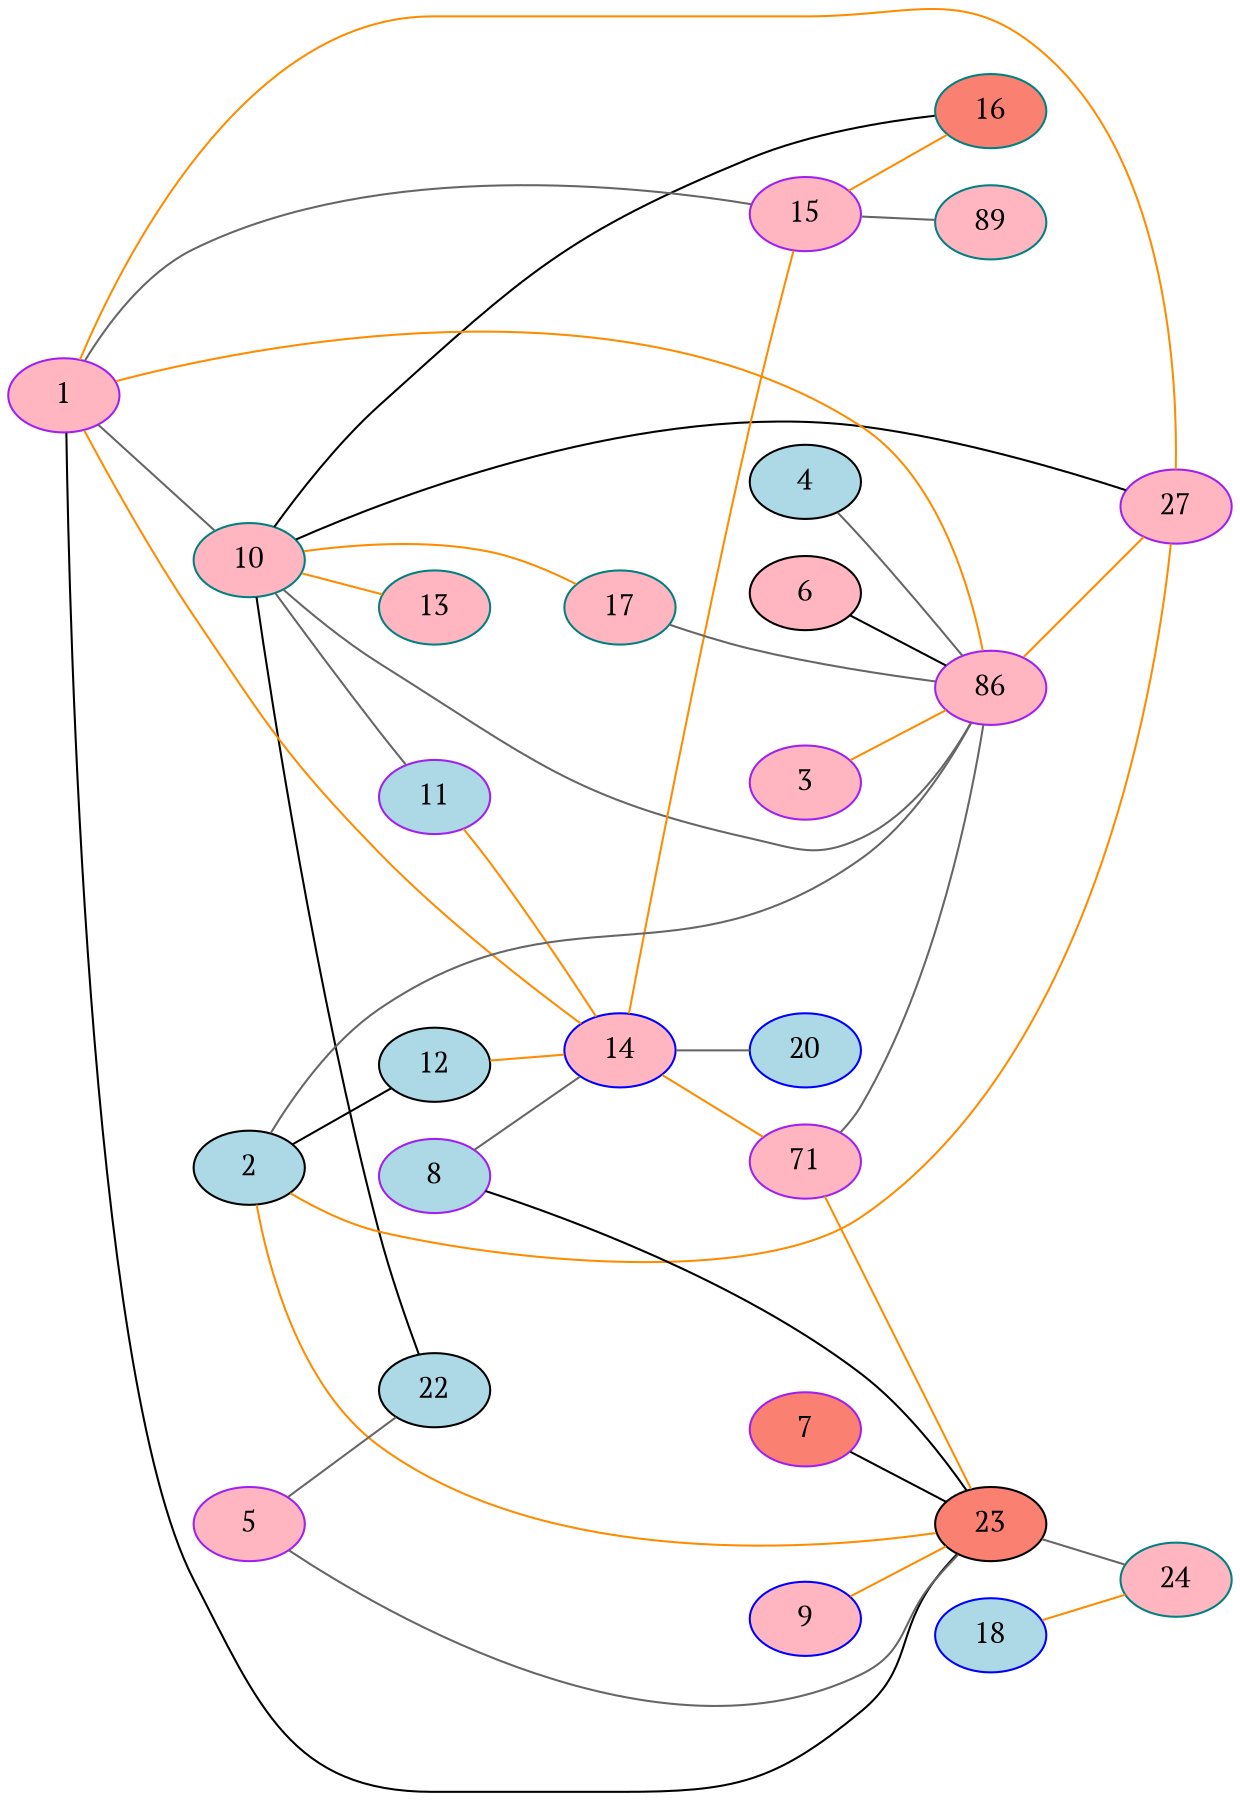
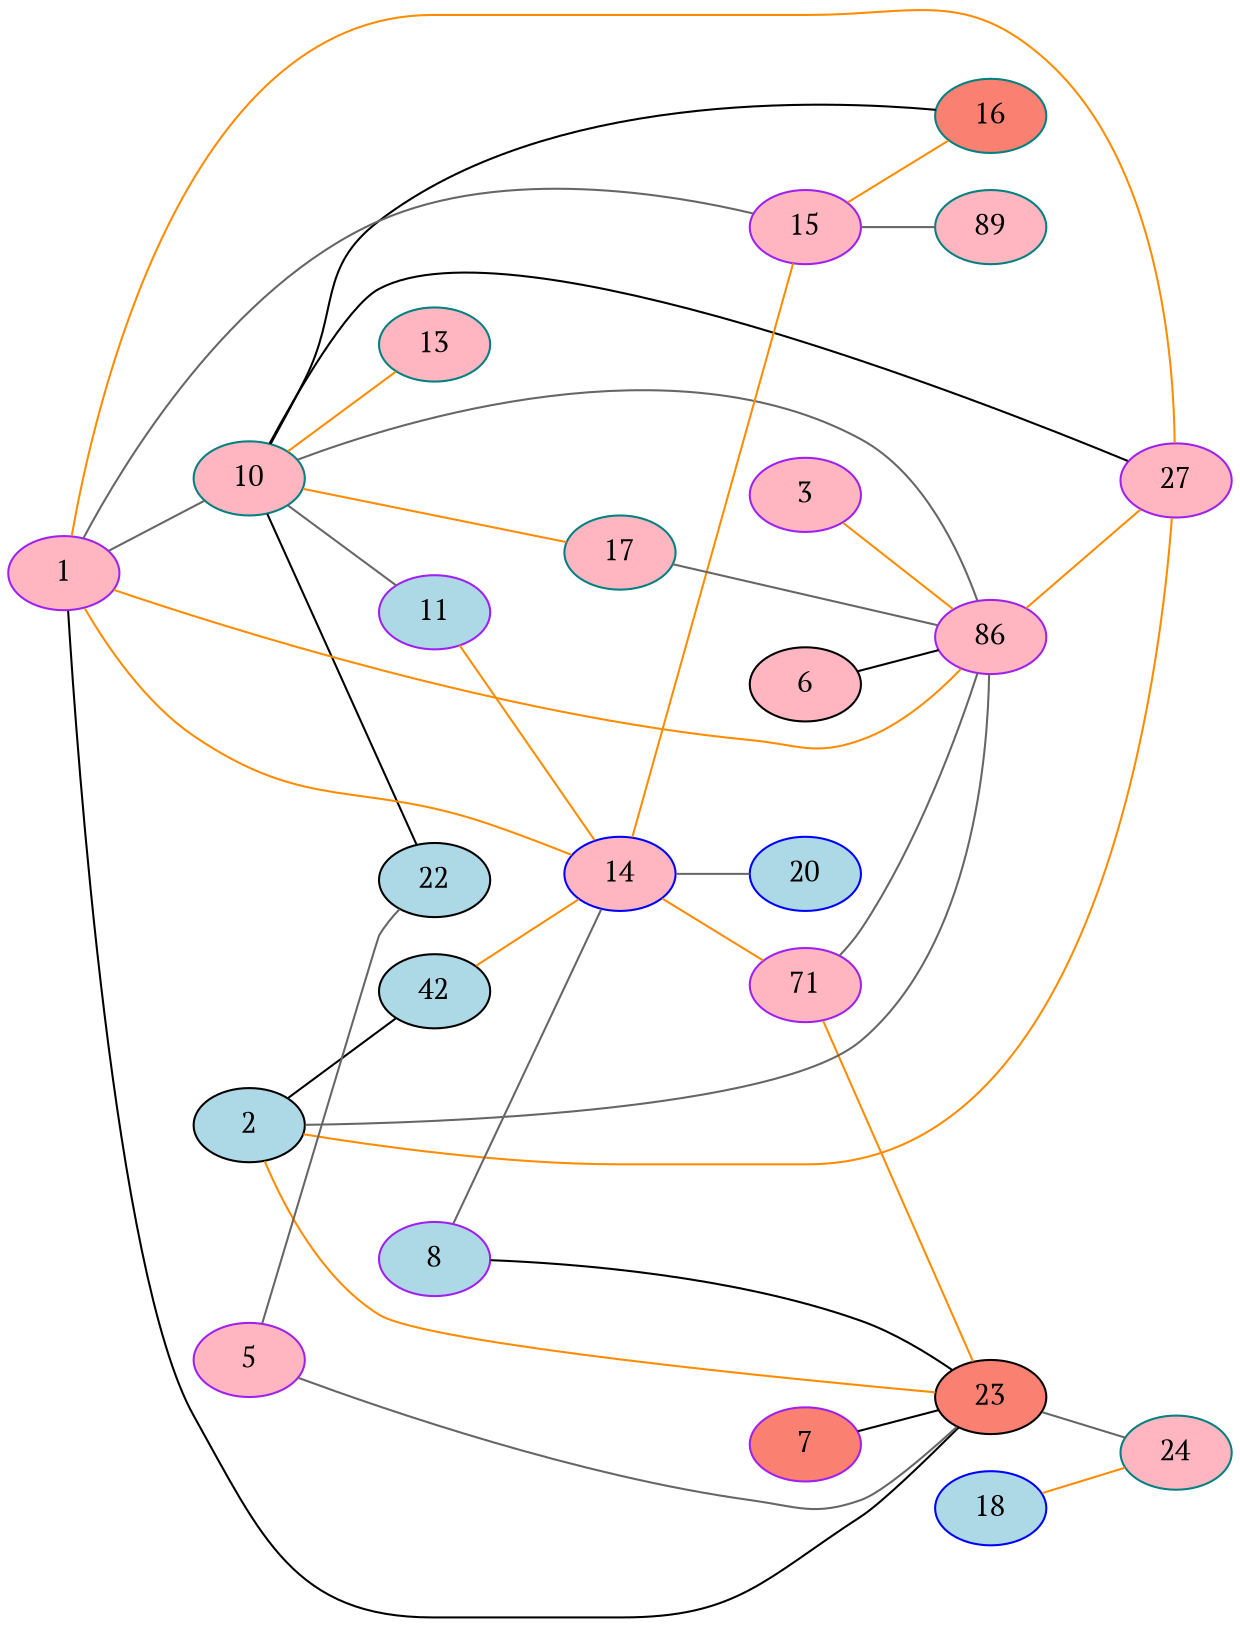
node "4": removed
node "12": label "12" -> "42"
node "9": removed
